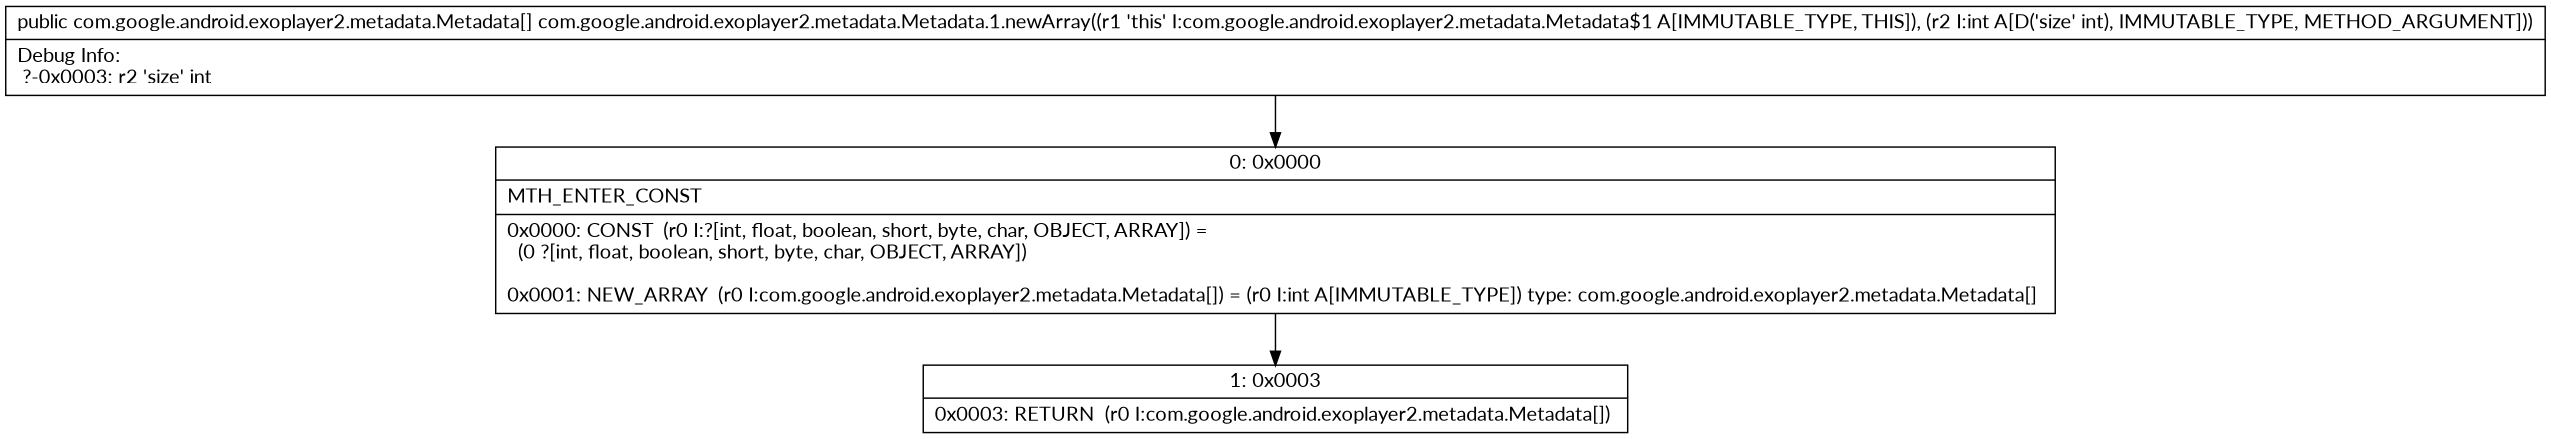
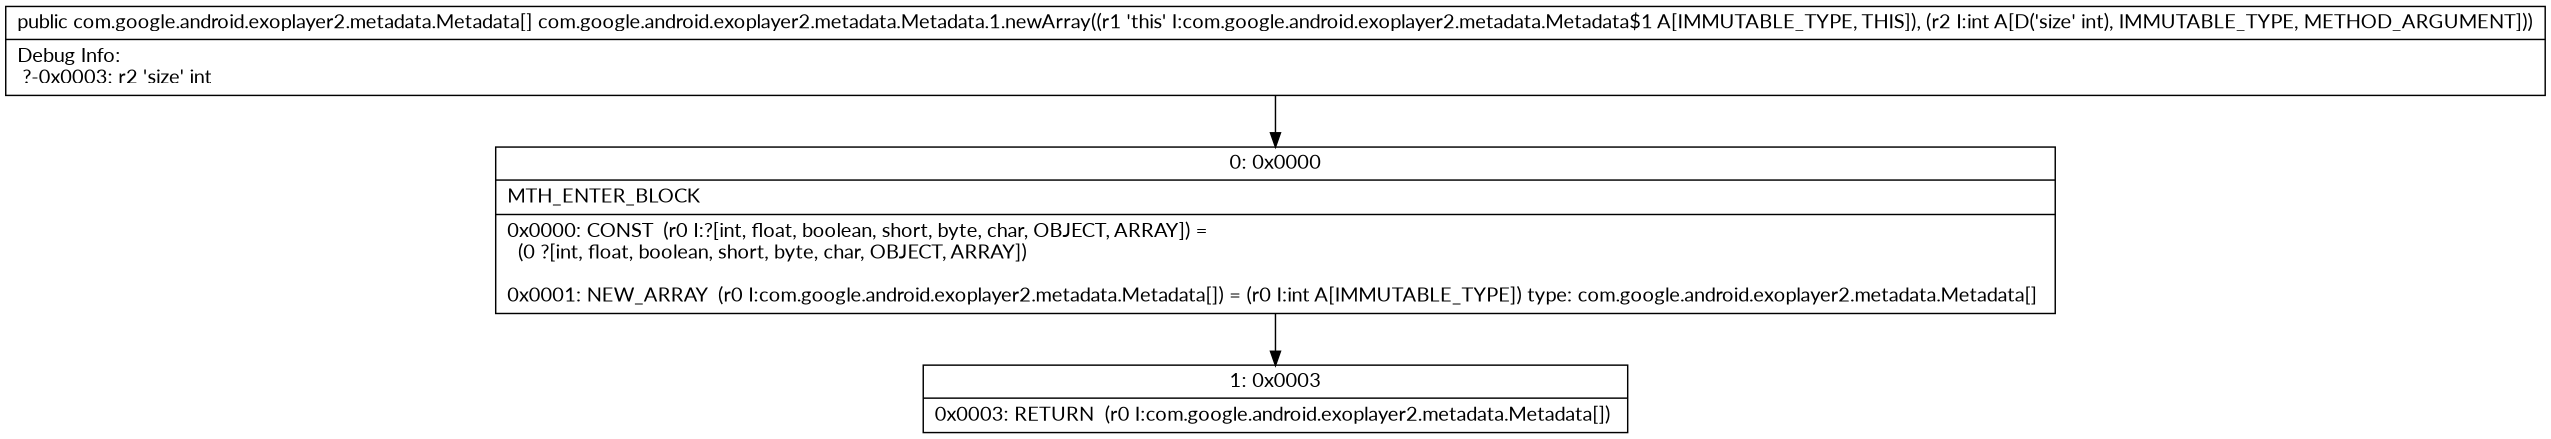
node "0: 0x0000": text "MTH_ENTER_CONST" -> "MTH_ENTER_BLOCK"
